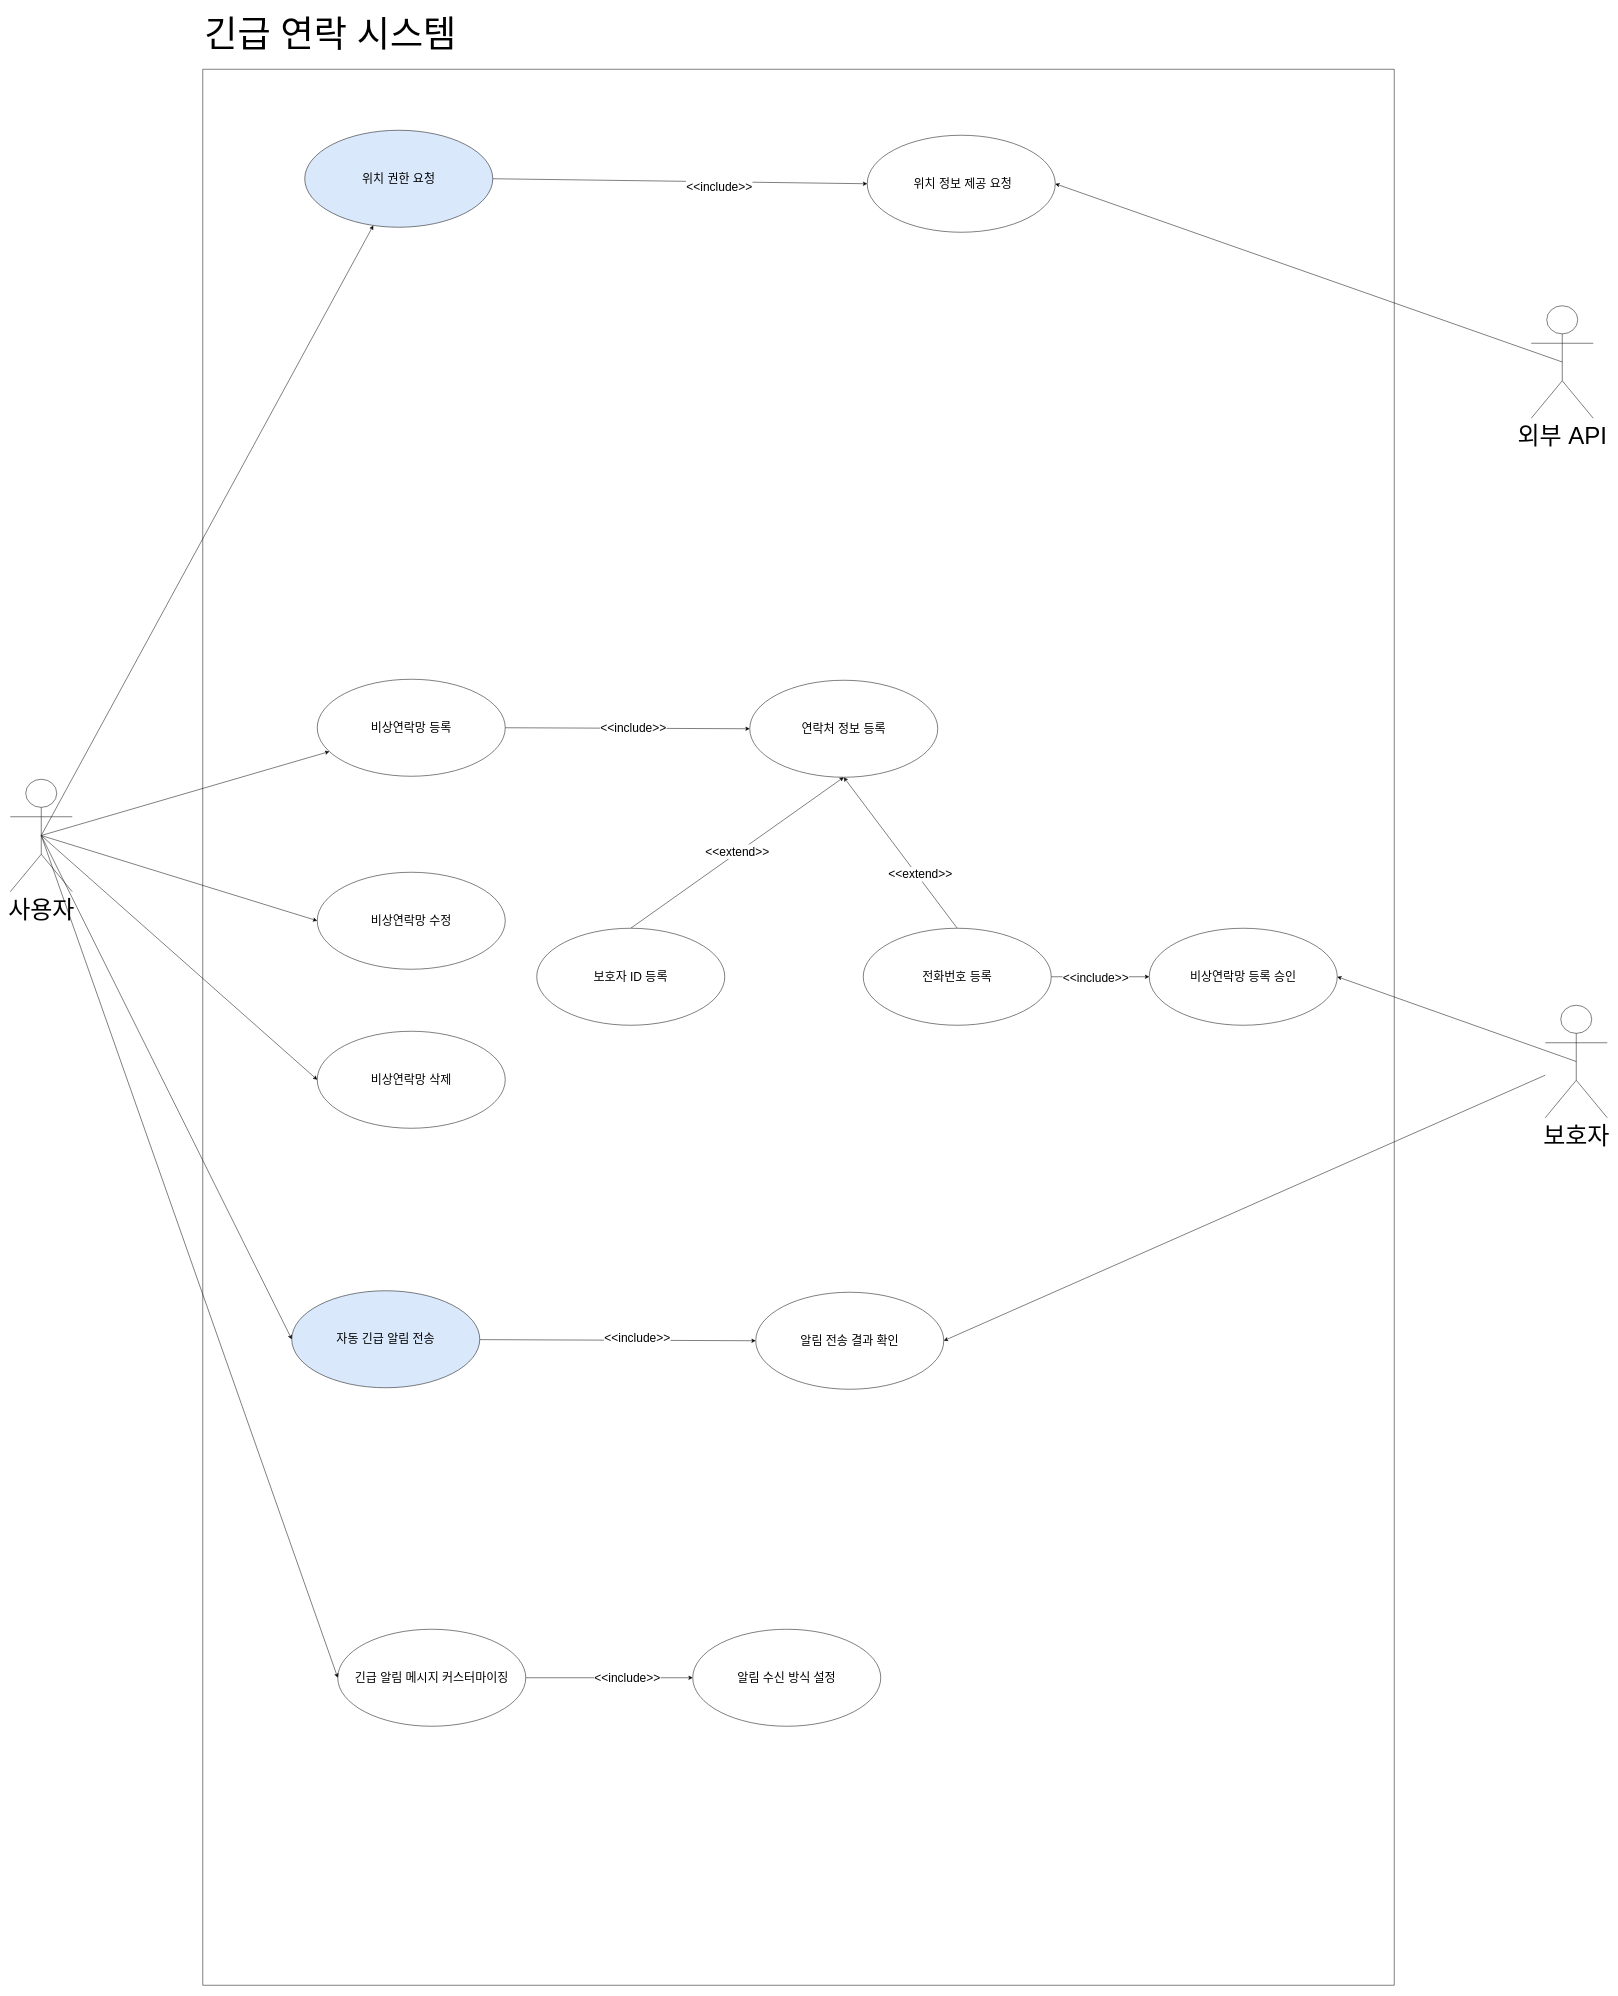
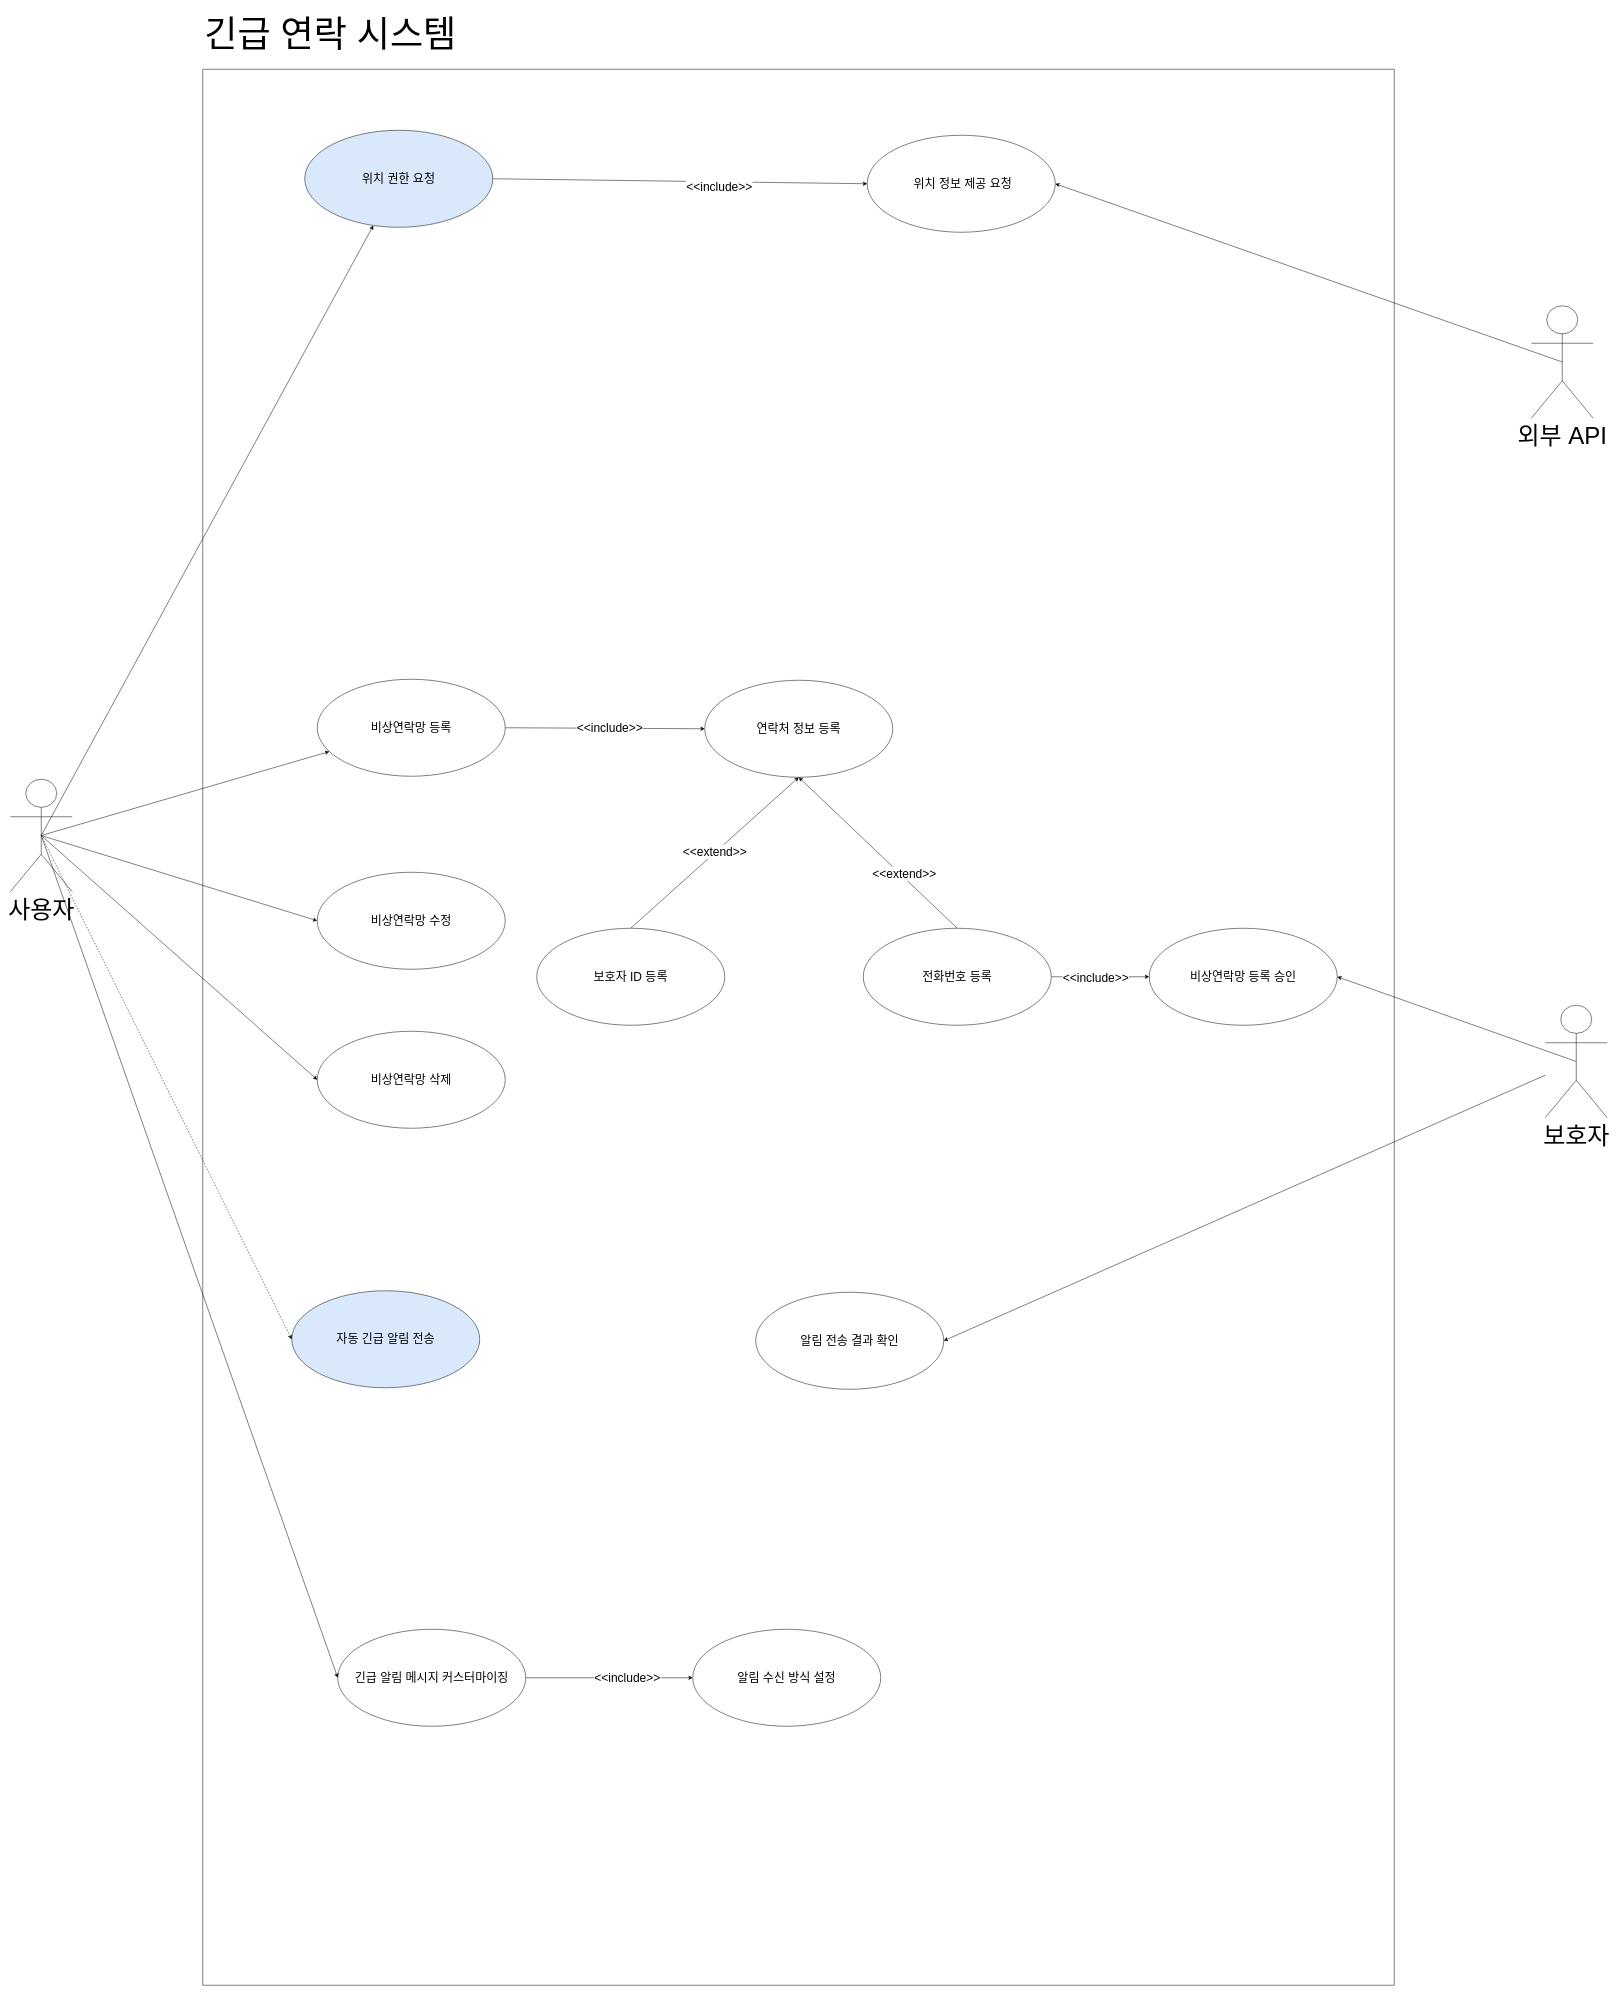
node "연락처 정보 등록": moved (844, 729) -> (799, 729)
edge "사용자" -> "자동 긴급 알림 전송": style solid -> dashed
edge "자동 긴급 알림 전송" -> "알림 전송 결과 확인": removed, label "<<include>>"
